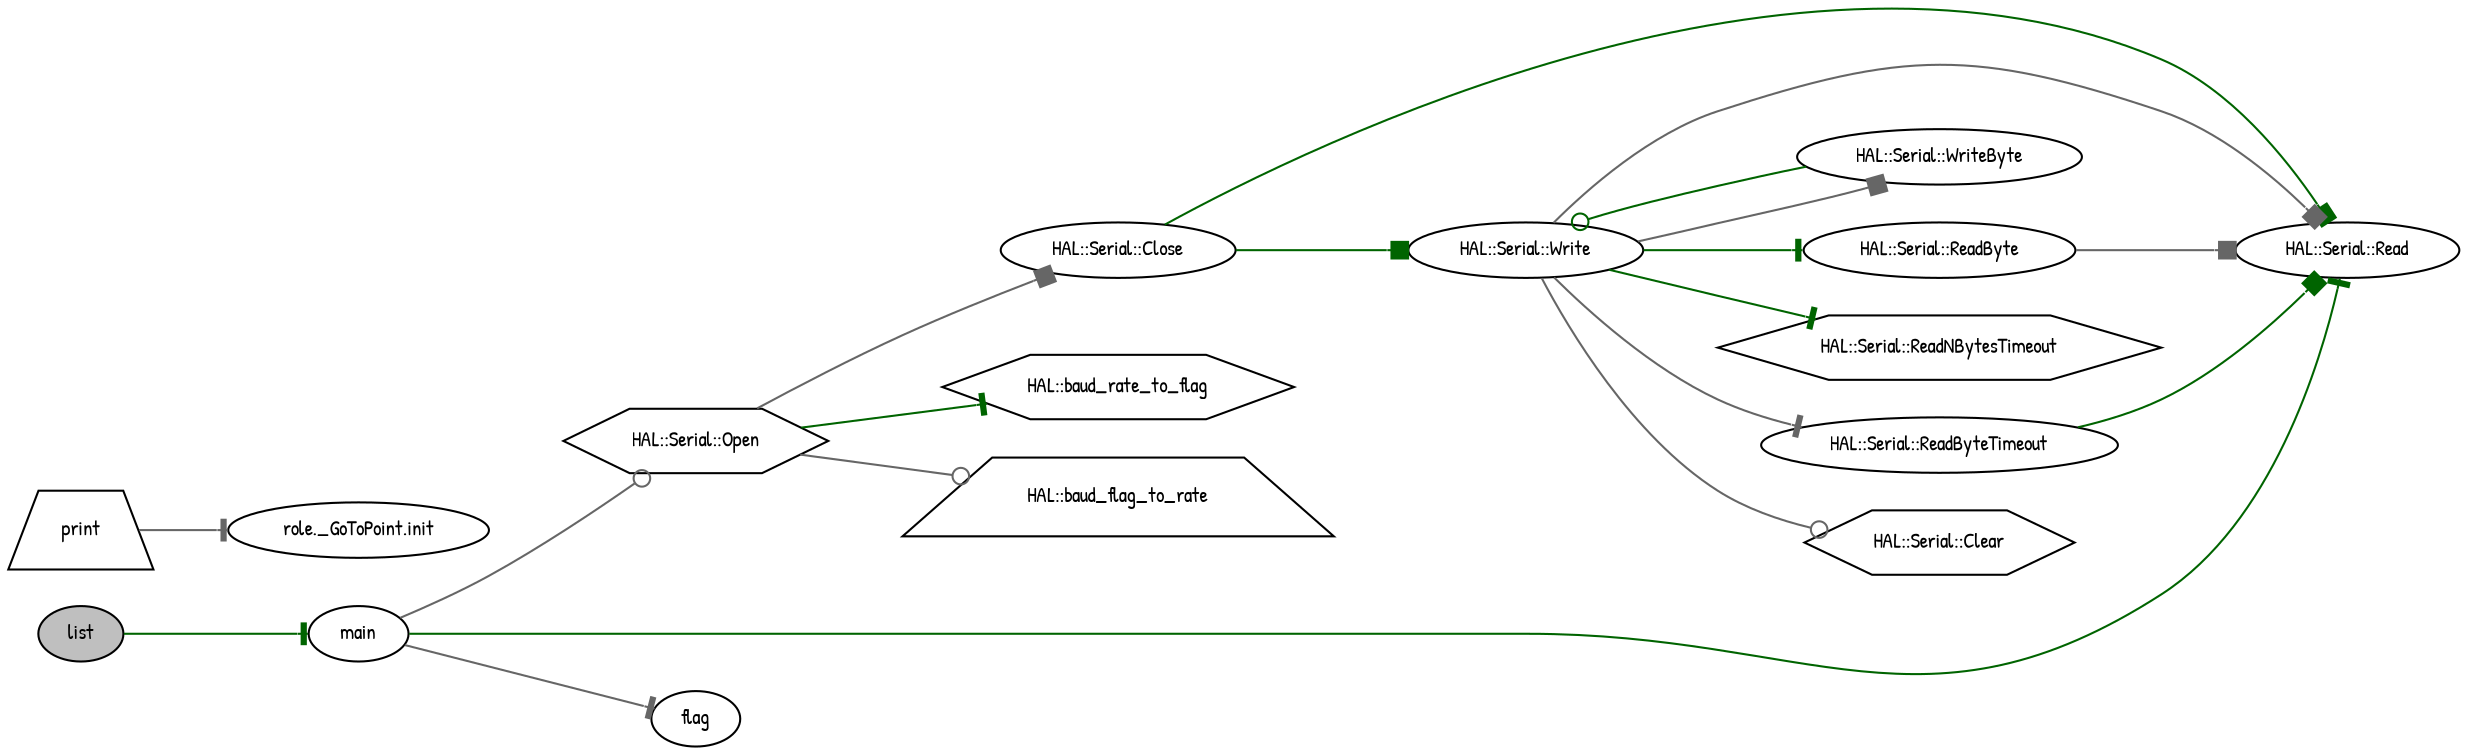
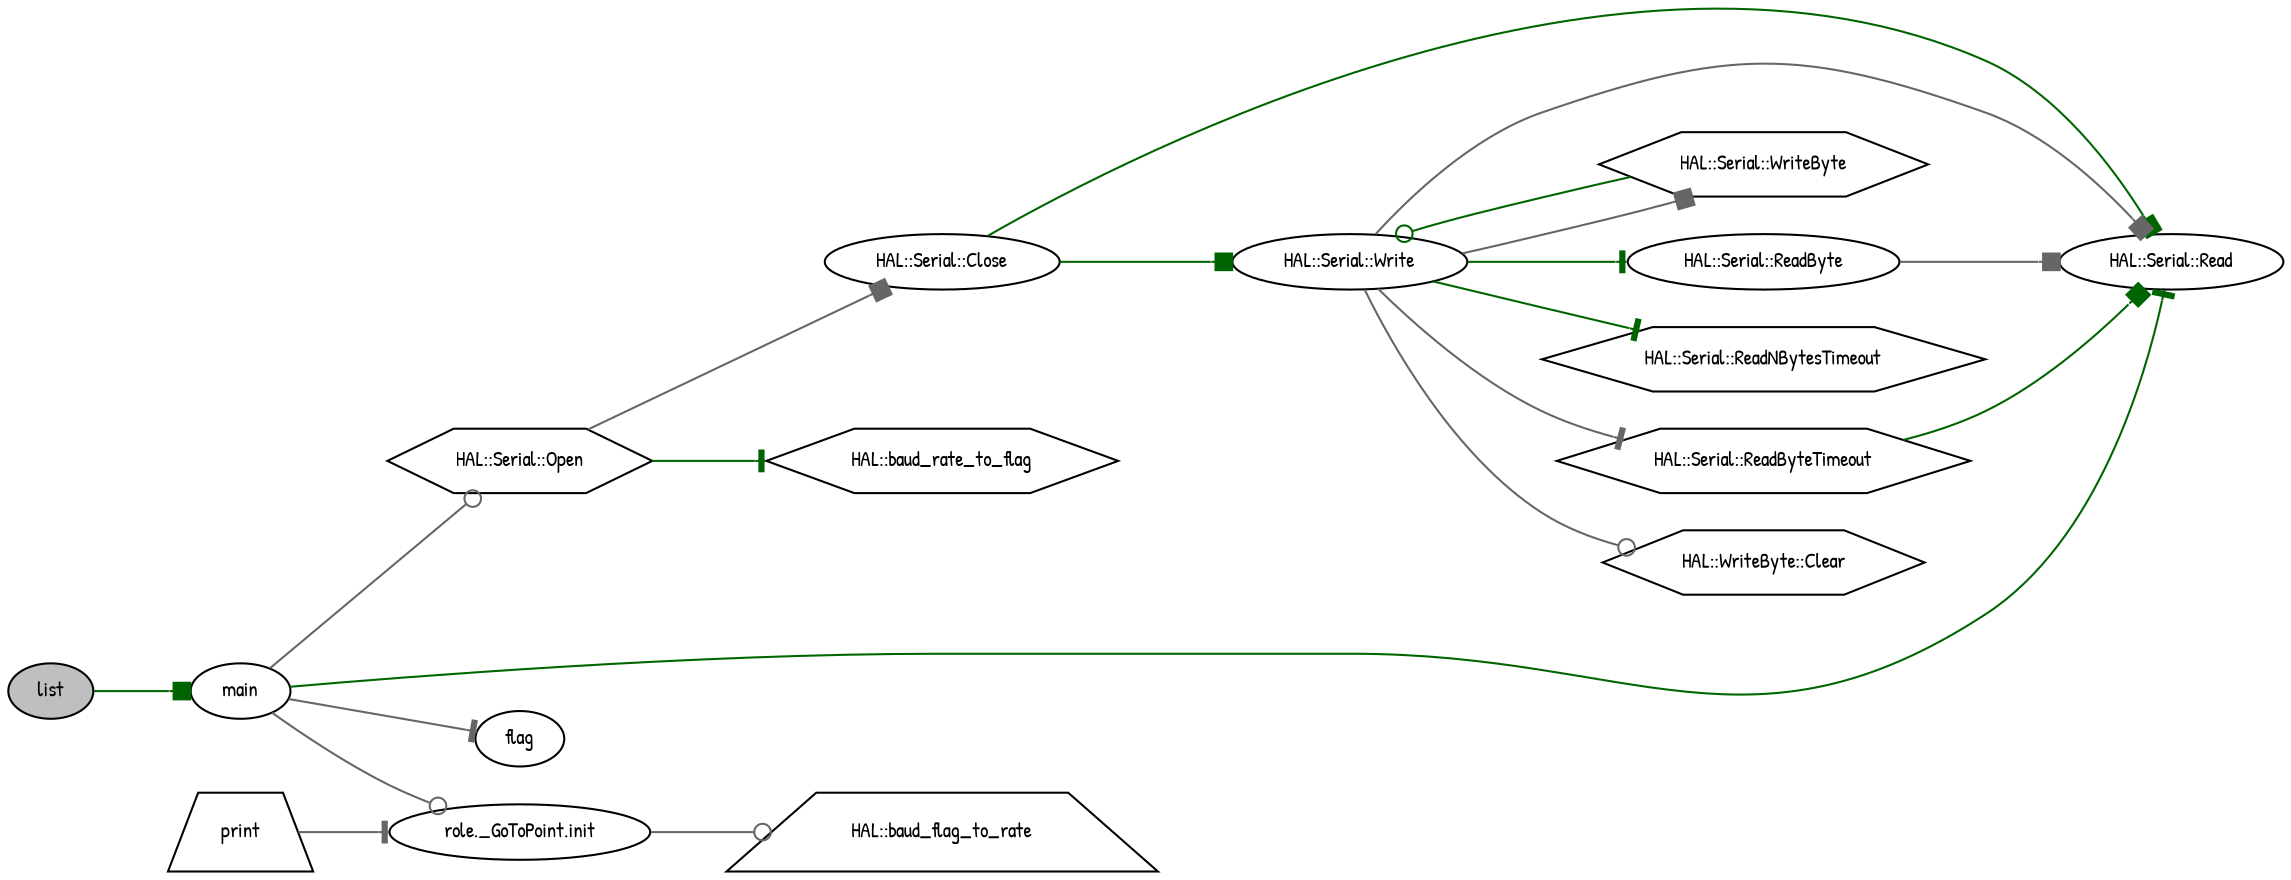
node "HAL::Serial::WriteByte": shape ellipse -> hexagon
node "HAL::Serial::ReadByteTimeout": shape ellipse -> hexagon
edge "HAL::Serial::Open" -> "HAL::baud_flag_to_rate": now "role._GoToPoint.init" -> "HAL::baud_flag_to_rate"
node "HAL::Serial::Clear": label "HAL::Serial::Clear" -> "HAL::WriteByte::Clear"
edge "list" -> "main": arrowhead tee -> box
edge "main" -> "role._GoToPoint.init": added
